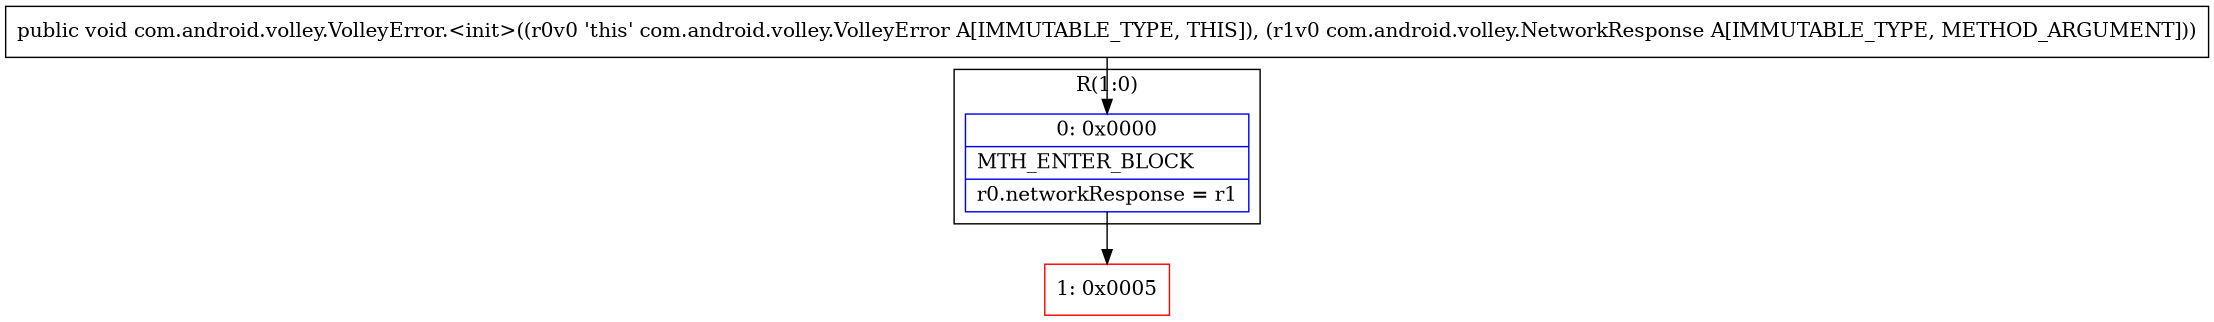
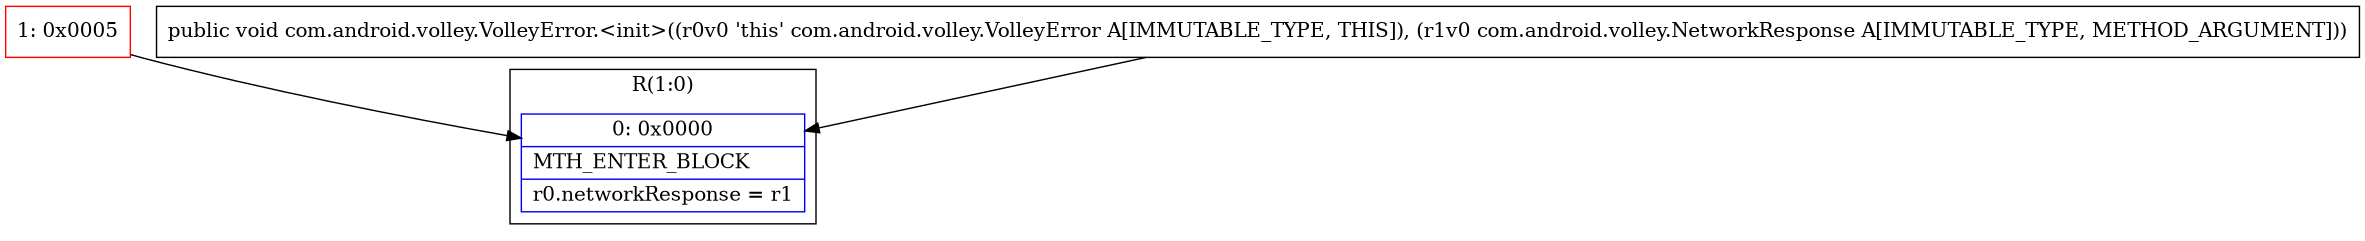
edge "0: 0x0000" -> "1: 0x0005": reversed
